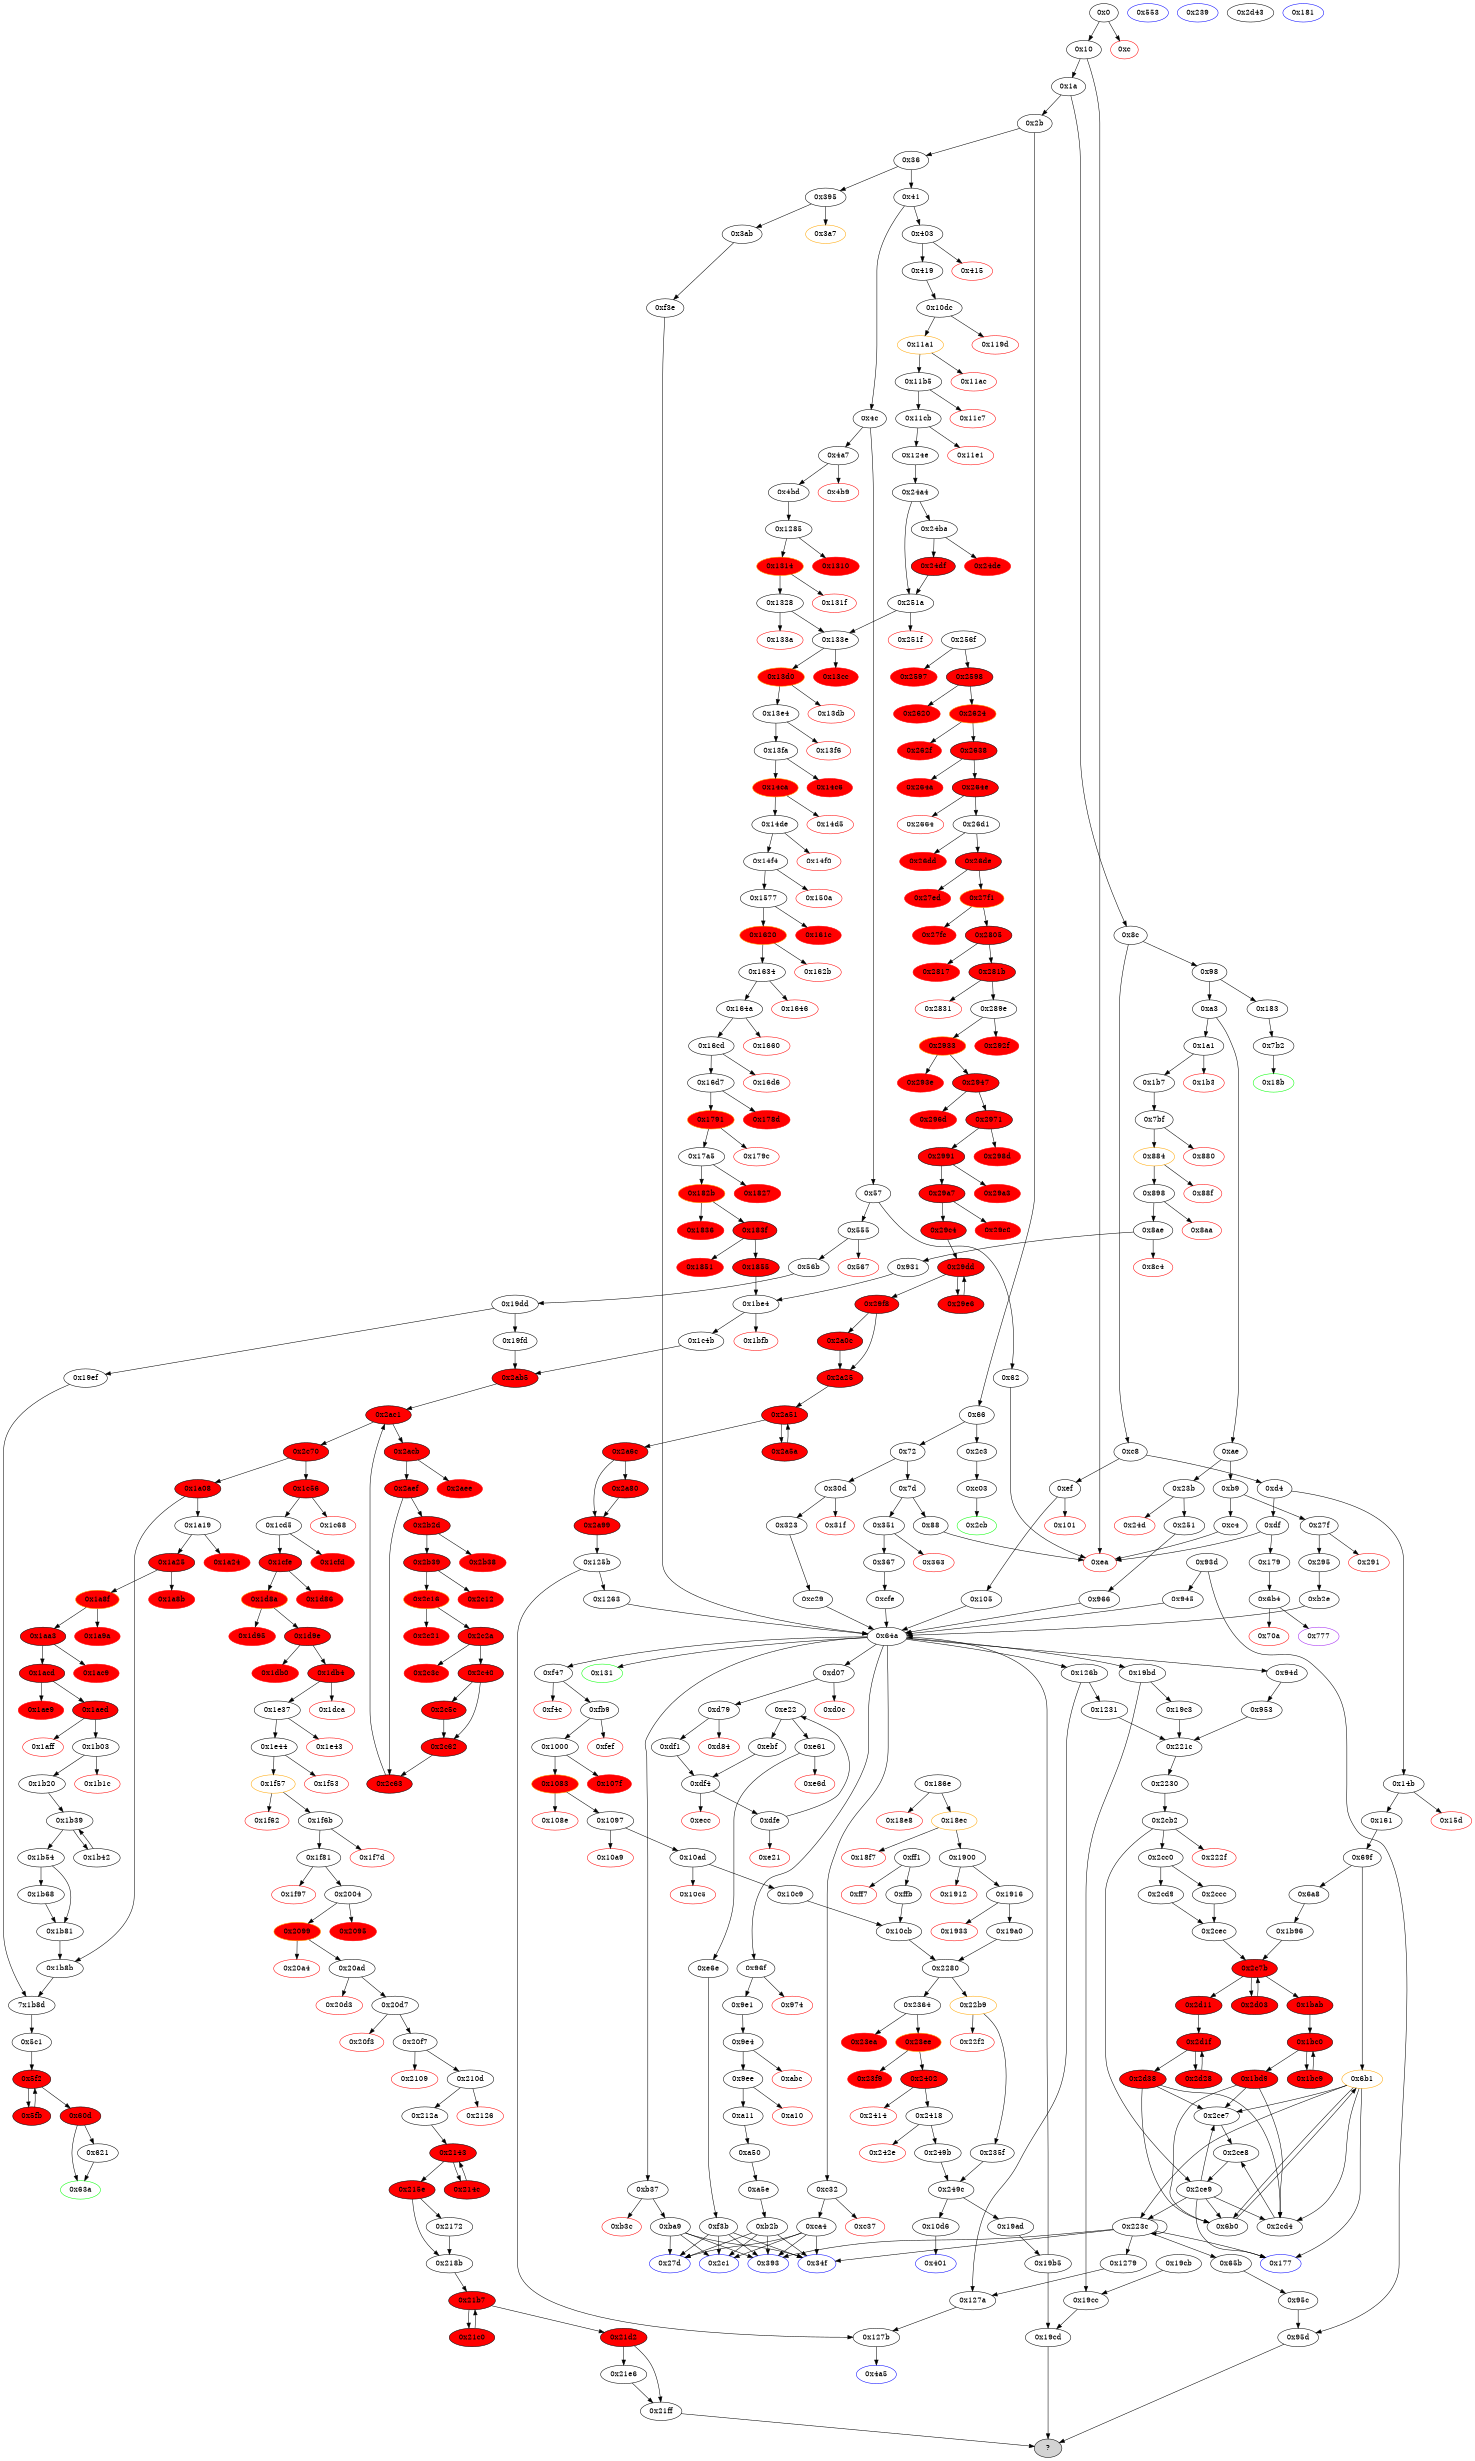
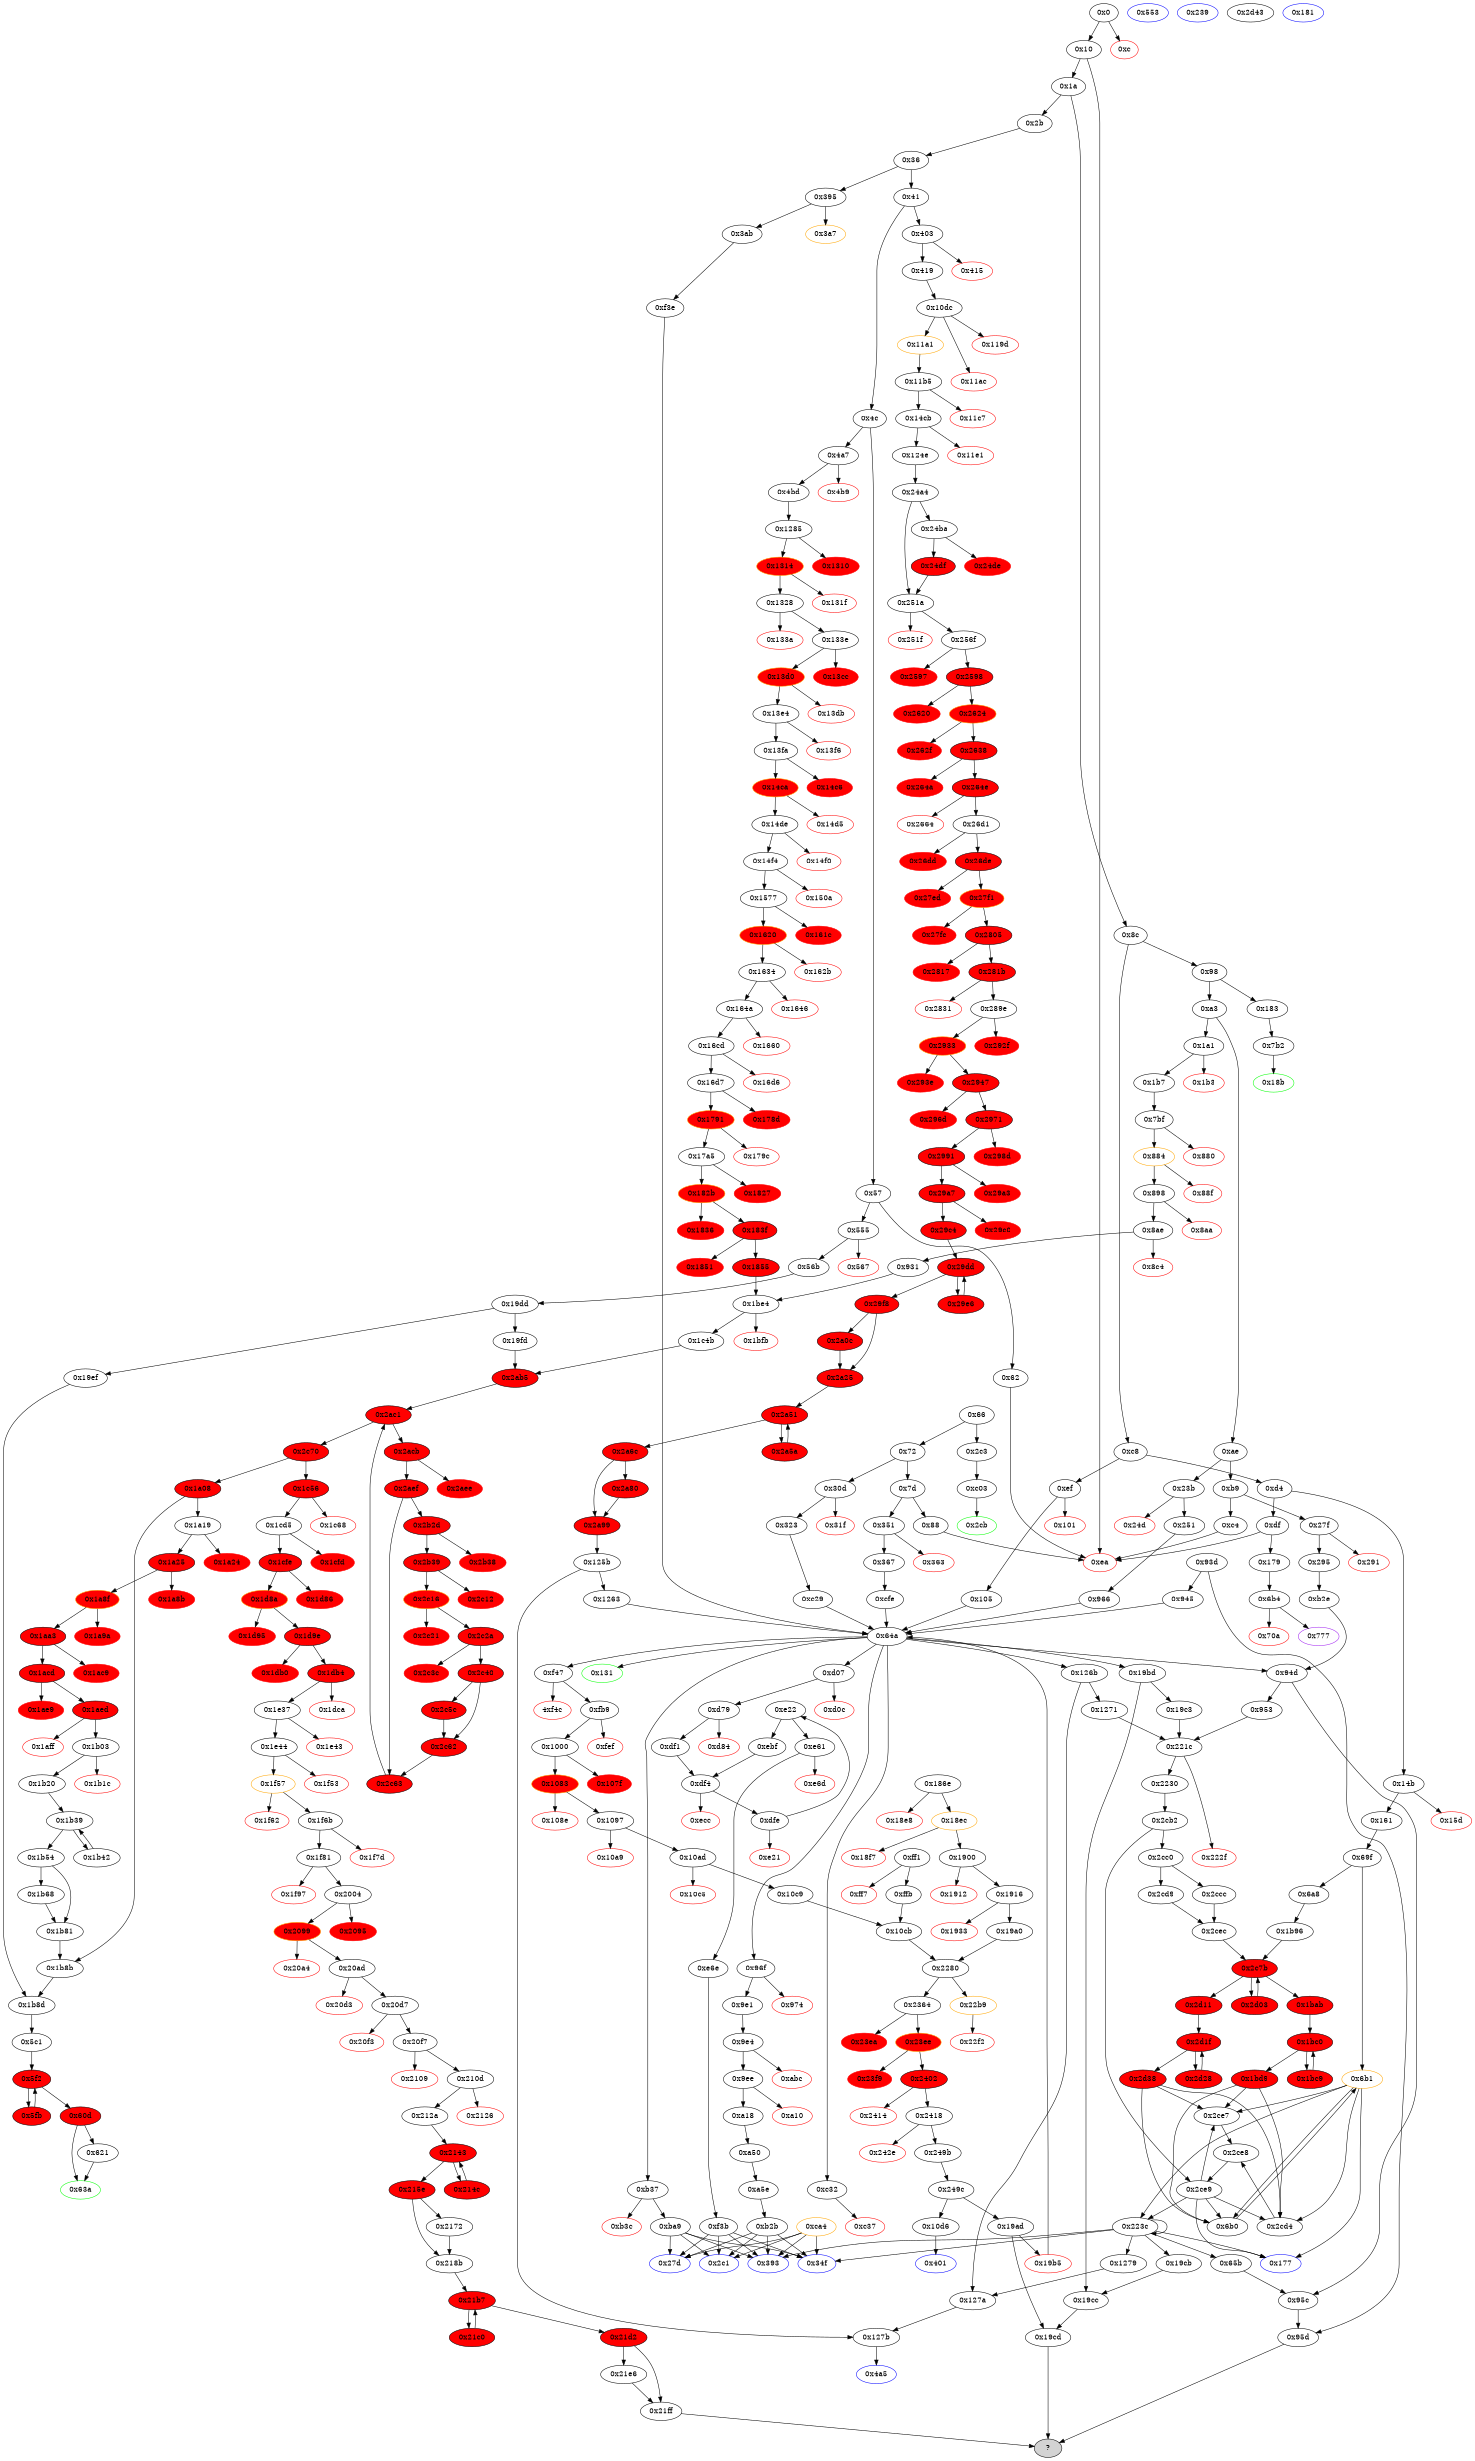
edge "0x11a1" -> "0x11ac": now "0x10dc" -> "0x11ac"
node "0x11cb": label "0x11cb" -> "0x14cb"
edge "0x251a" -> "0x133e": now "0x251a" -> "0x256f"
edge "0x2b" -> "0x66": removed
edge "0xb2e" -> "0x64a": now "0xb2e" -> "0x94d"
node "0xf4c": label "0xf4c" -> "4xf4c"
node "0x1231": label "0x1231" -> "0x1271"
edge "0x2cb2" -> "0x222f": now "0x221c" -> "0x222f"
edge "0x94d" -> "0x95c": added
node "7x1b8d": label "7x1b8d" -> "0x1b8d"
node "0xa11": label "0xa11" -> "0xa18"
node "0x235f": removed
edge "0xc32" -> "0xca4": removed
node "0xca4": color black -> orange
edge "0x223c" -> "0x19cb": added
node "0x19b5": color black -> red
edge "0x19b5" -> "0x19cd": now "0x19ad" -> "0x19cd"
